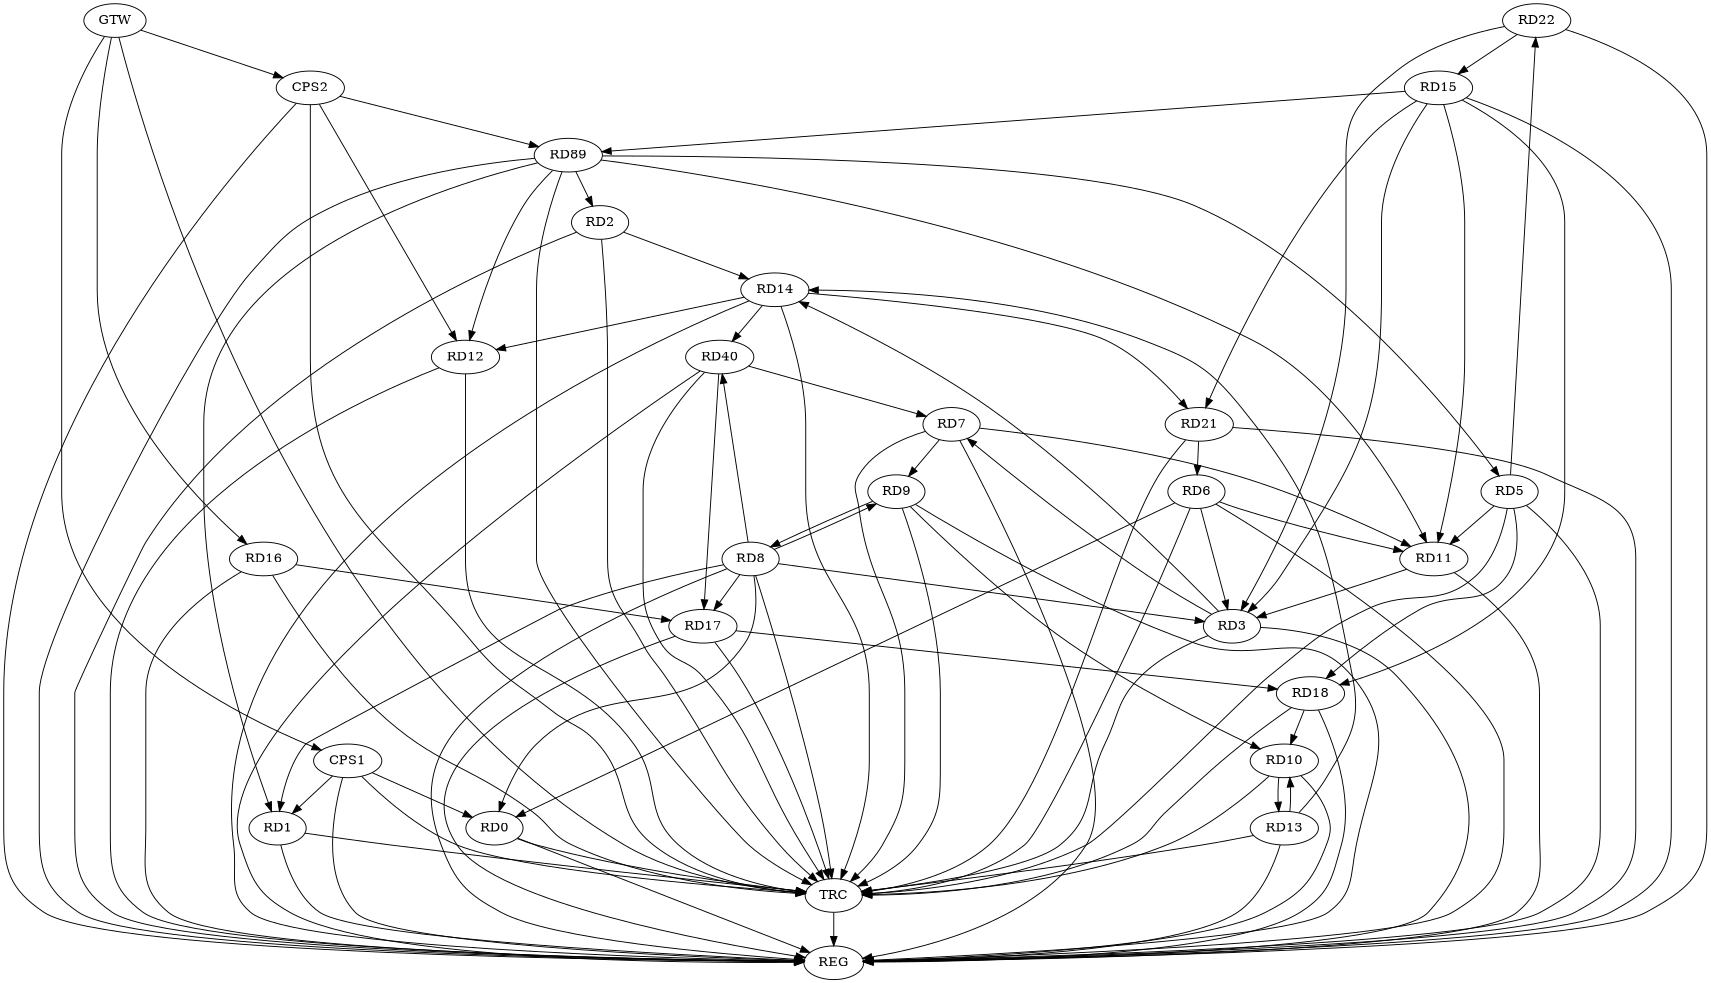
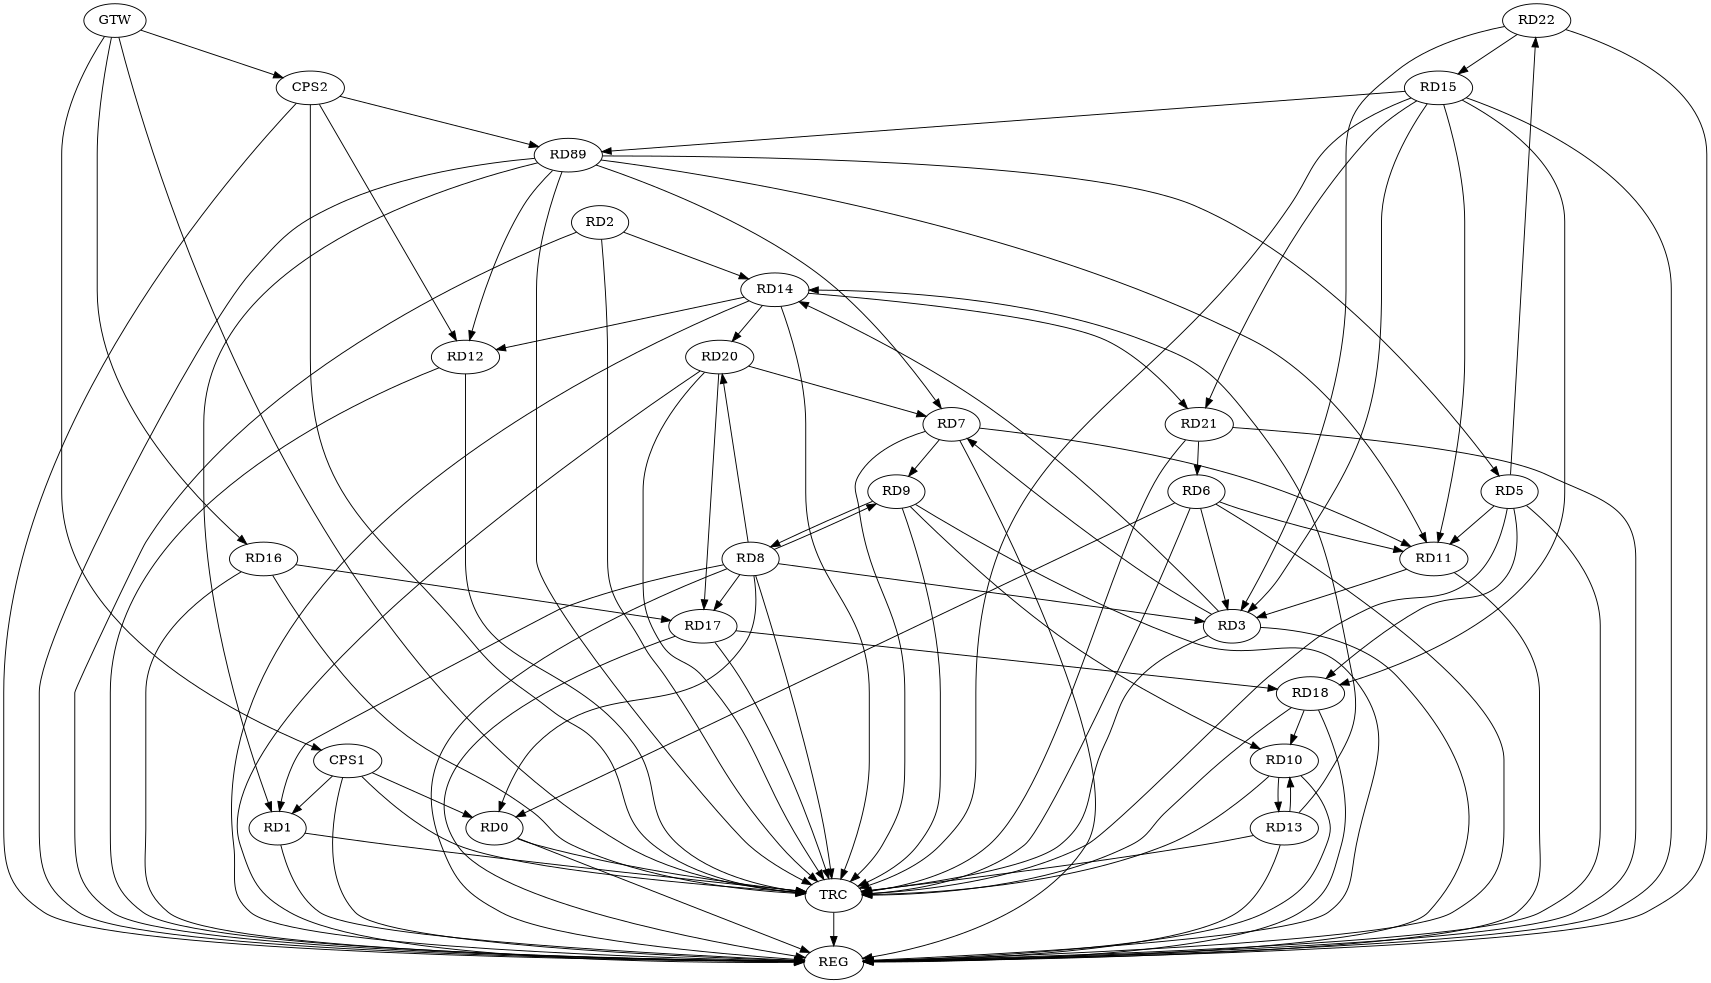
edge "RD89" -> "RD2": now "RD89" -> "RD7"
node "RD40": label "RD40" -> "RD20"
edge "RD15" -> "TRC": added
